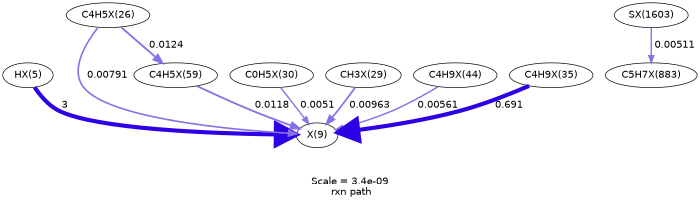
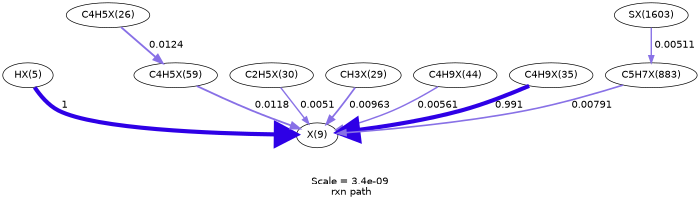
node "C0H5X(30)": label "C0H5X(30)" -> "C2H5X(30)"
edge "HX(5)" -> "X(9)": label " 3" -> " 1"
edge "C4H9X(35)" -> "X(9)": label " 0.691" -> " 0.991"
edge "C4H5X(26)" -> "X(9)": now "C5H7X(883)" -> "X(9)"
